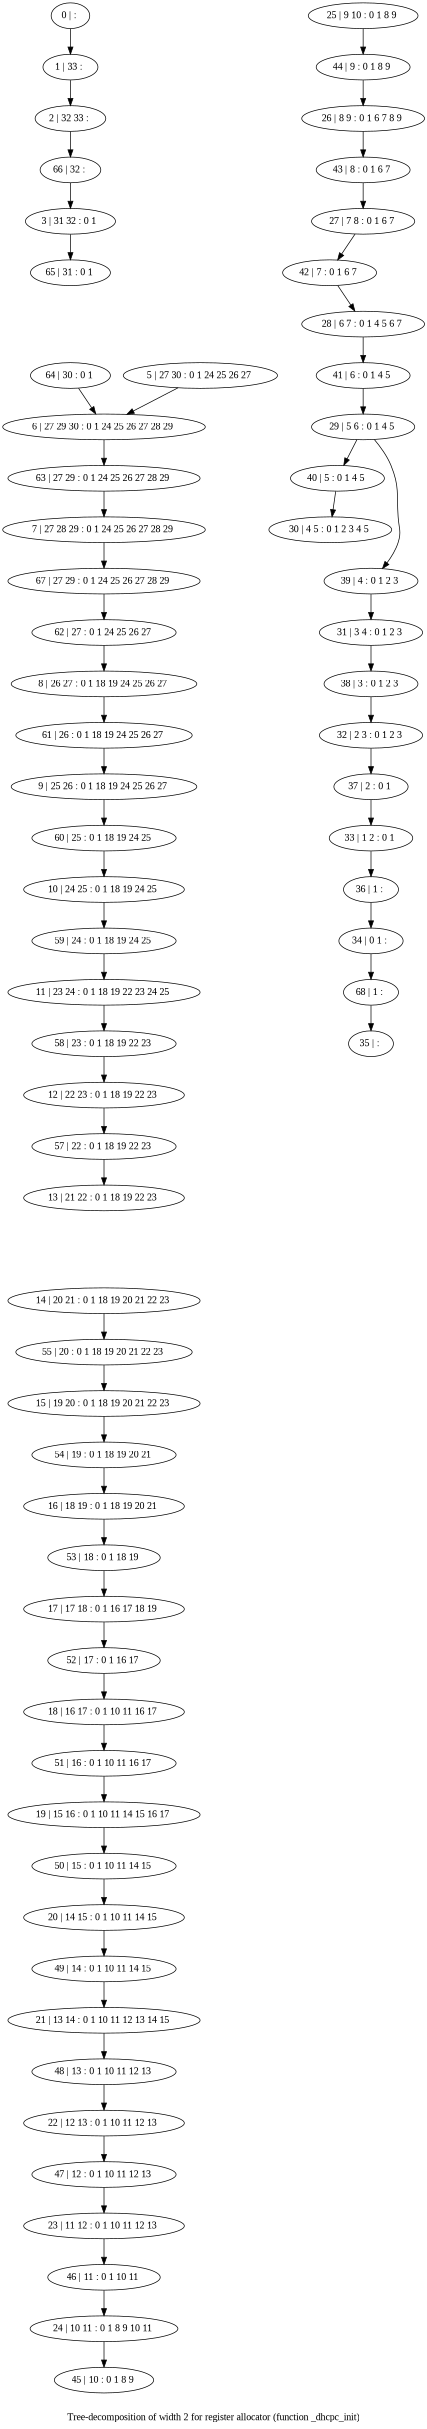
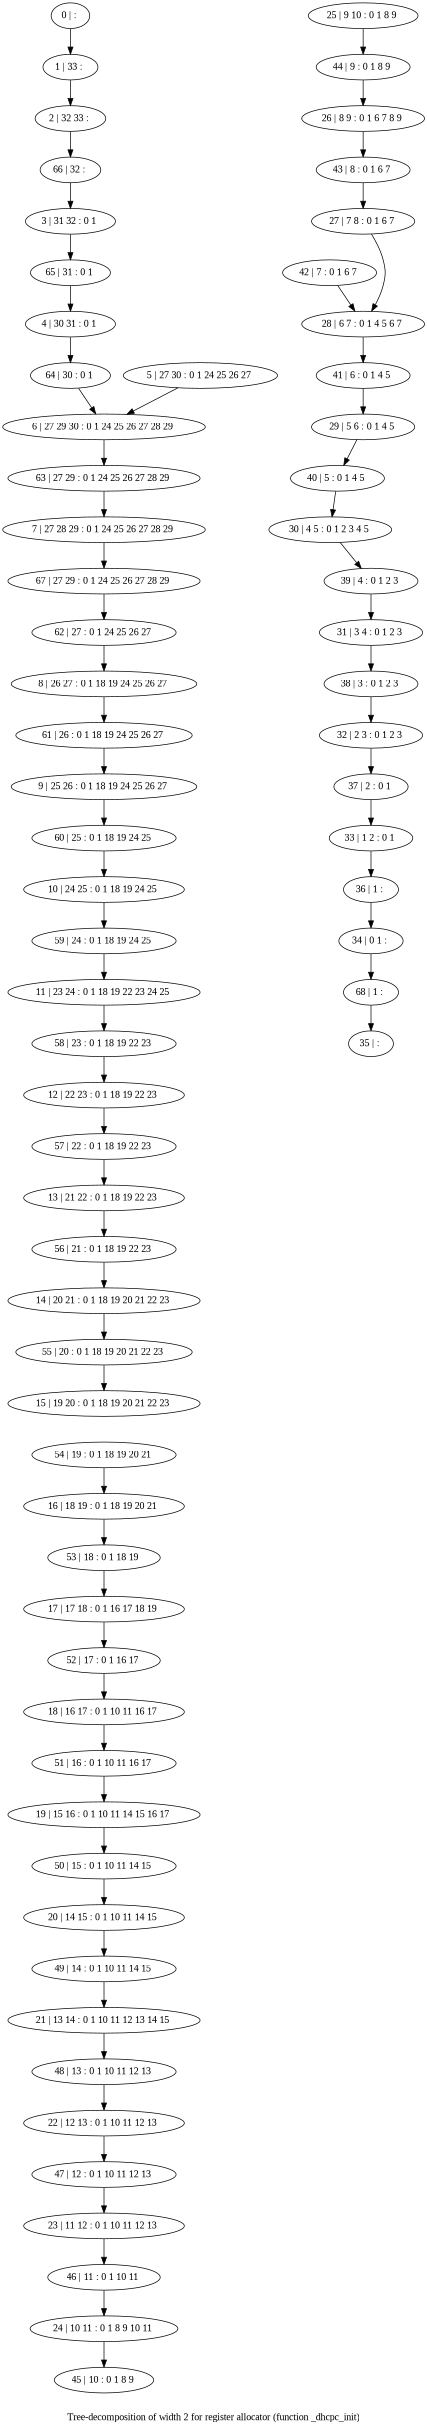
edge "27 | 7 8 : 0 1 6 7" -> "42 | 7 : 0 1 6 7": now "27 | 7 8 : 0 1 6 7" -> "28 | 6 7 : 0 1 4 5 6 7"
node "4 | 30 31 : 0 1": added
edge "29 | 5 6 : 0 1 4 5" -> "39 | 4 : 0 1 2 3": now "30 | 4 5 : 0 1 2 3 4 5" -> "39 | 4 : 0 1 2 3"
node "56 | 21 : 0 1 18 19 22 23": added
edge "15 | 19 20 : 0 1 18 19 20 21 22 23" -> "54 | 19 : 0 1 18 19 20 21": removed
